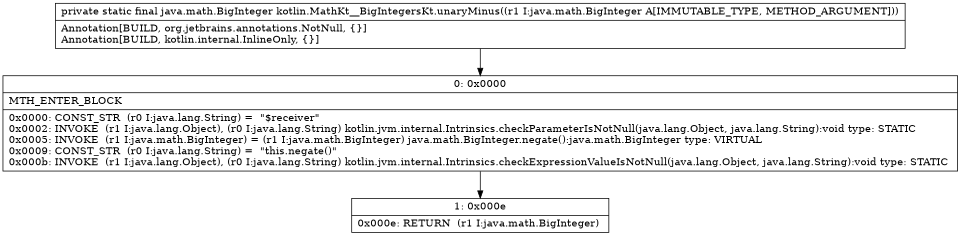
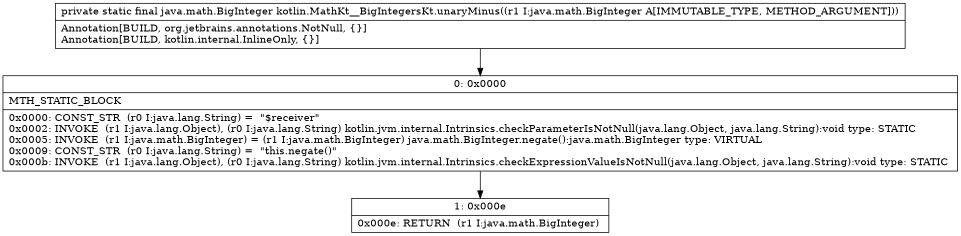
node "0: 0x0000": text "MTH_ENTER_BLOCK" -> "MTH_STATIC_BLOCK"
